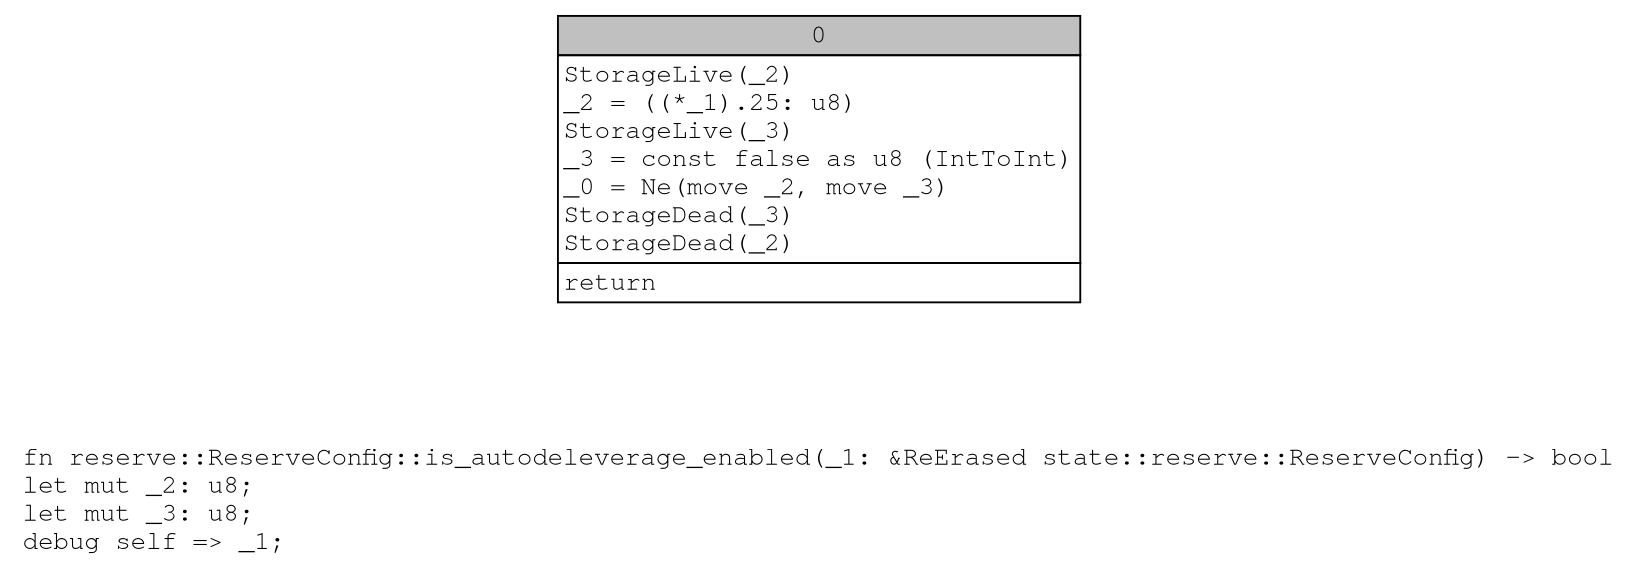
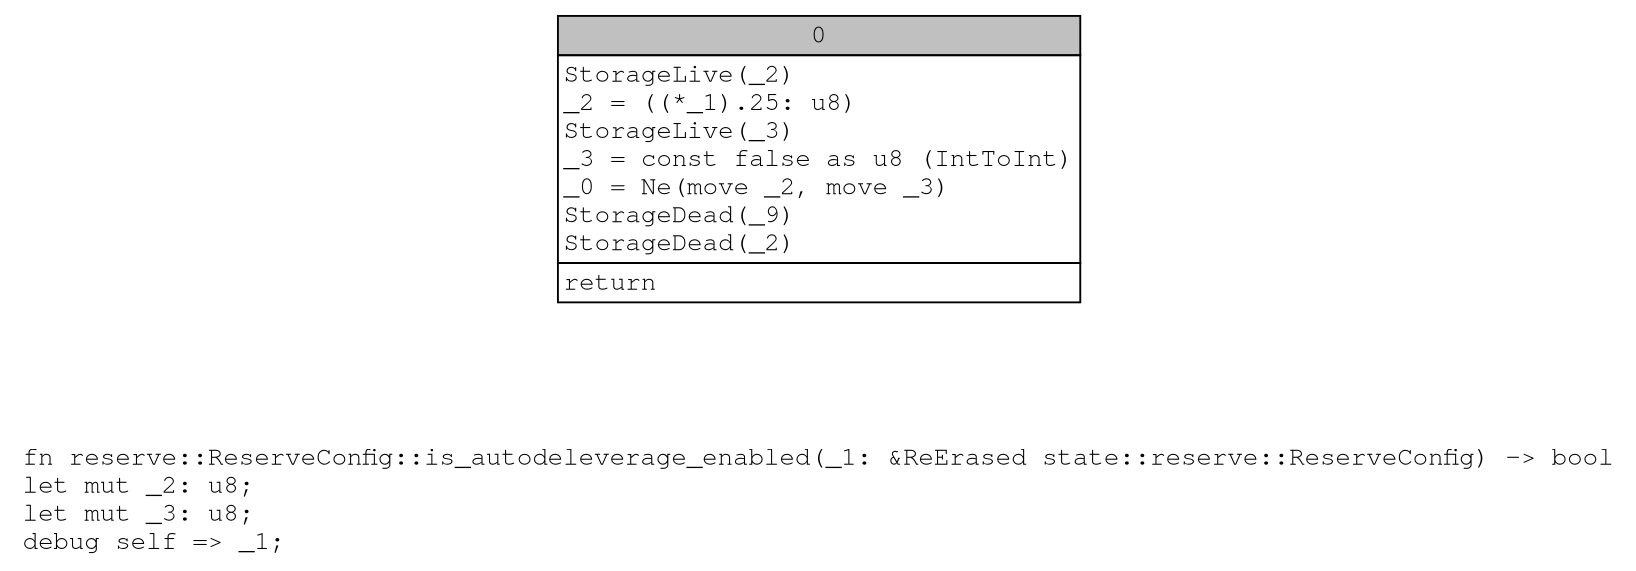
node "0": text "StorageDead(_3)" -> "StorageDead(_9)"
